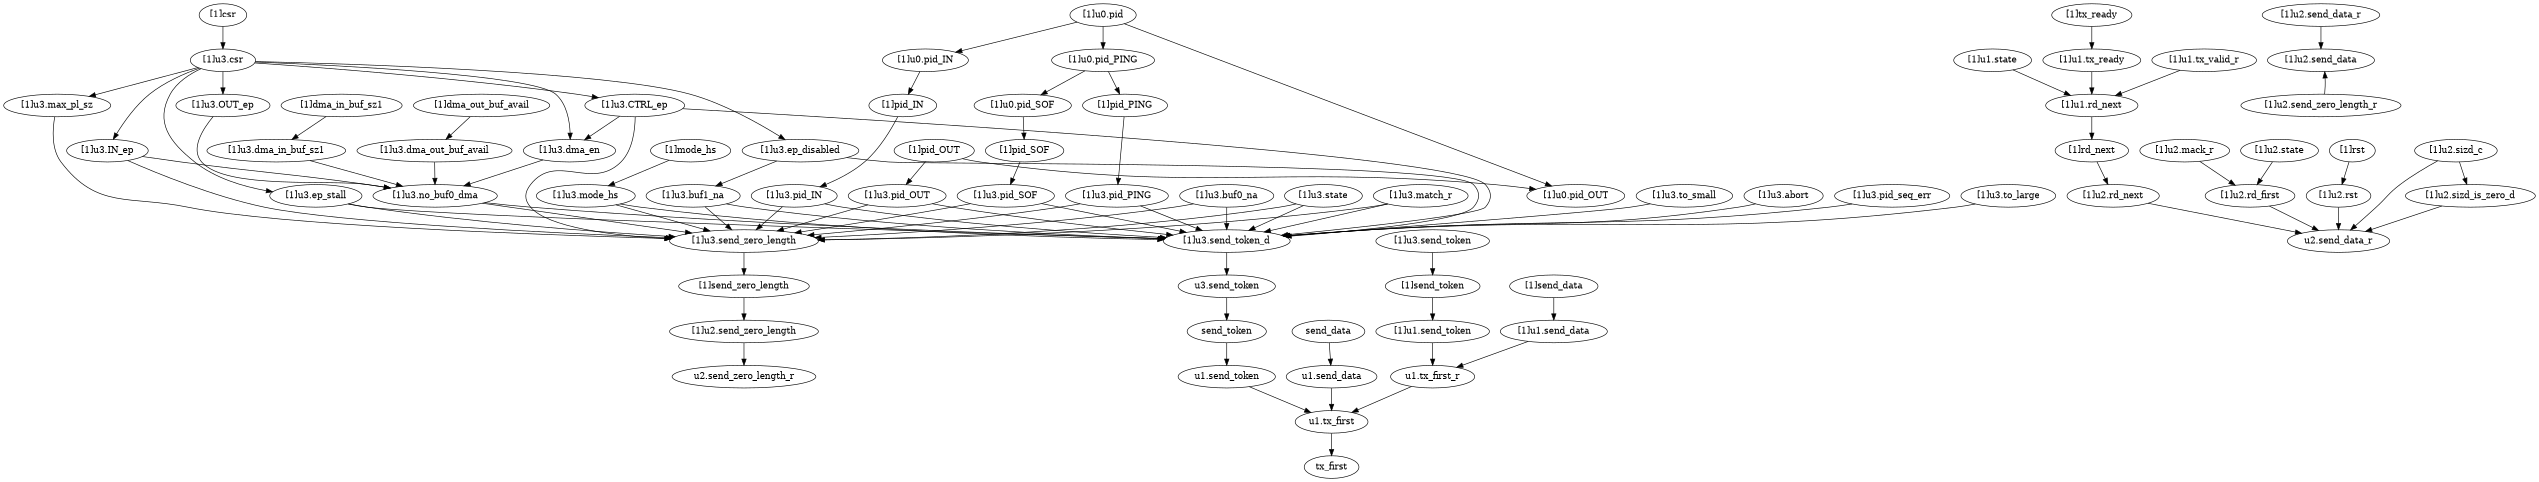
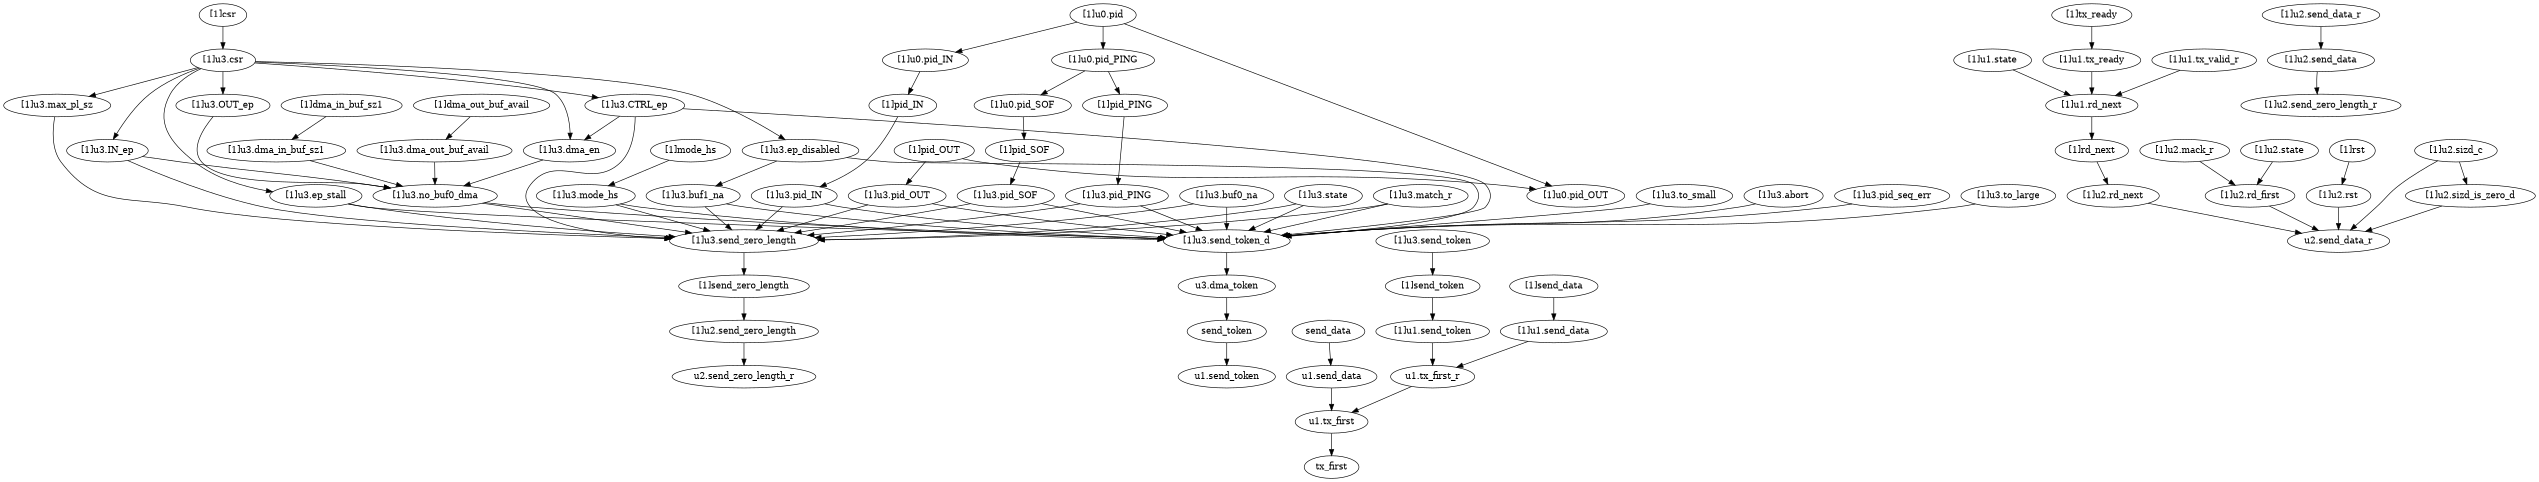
edge "[1]u2.send_zero_length_r" -> "[1]u2.send_data": reversed
node "u3.send_token": label "u3.send_token" -> "u3.dma_token"
edge "u1.send_token" -> "u1.tx_first": removed
